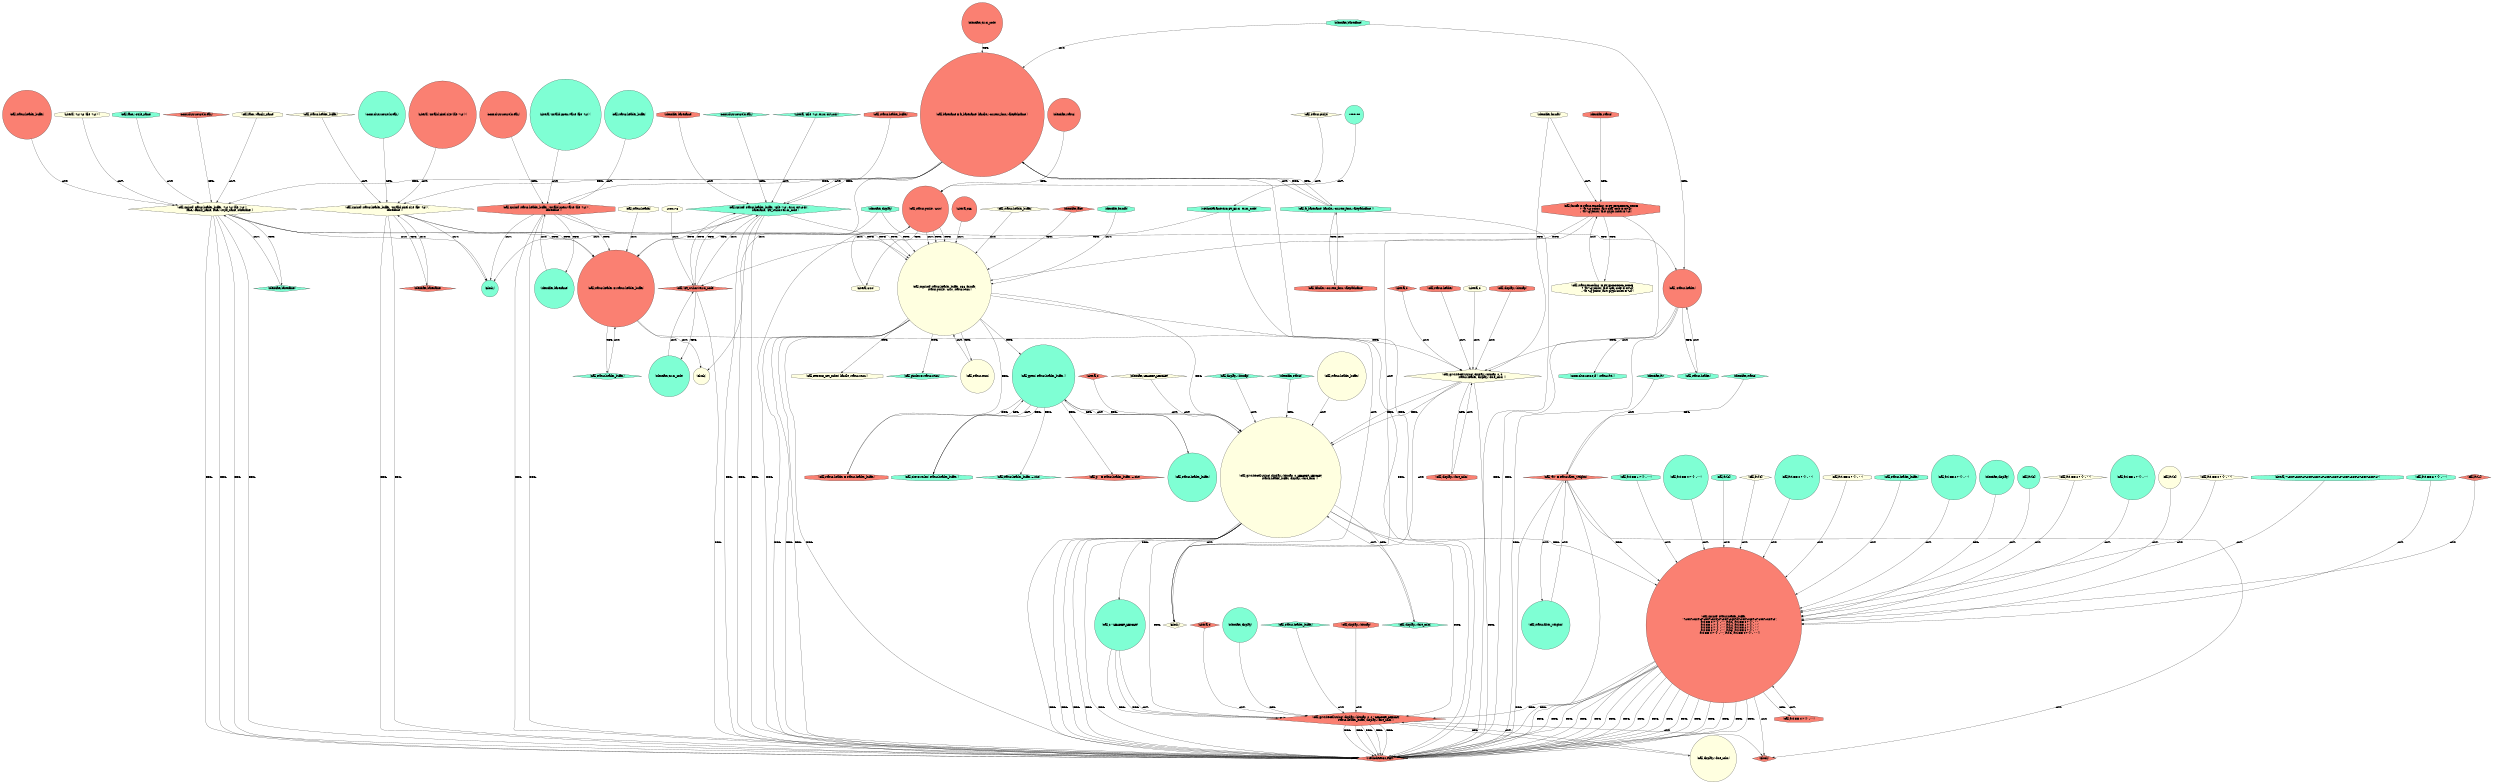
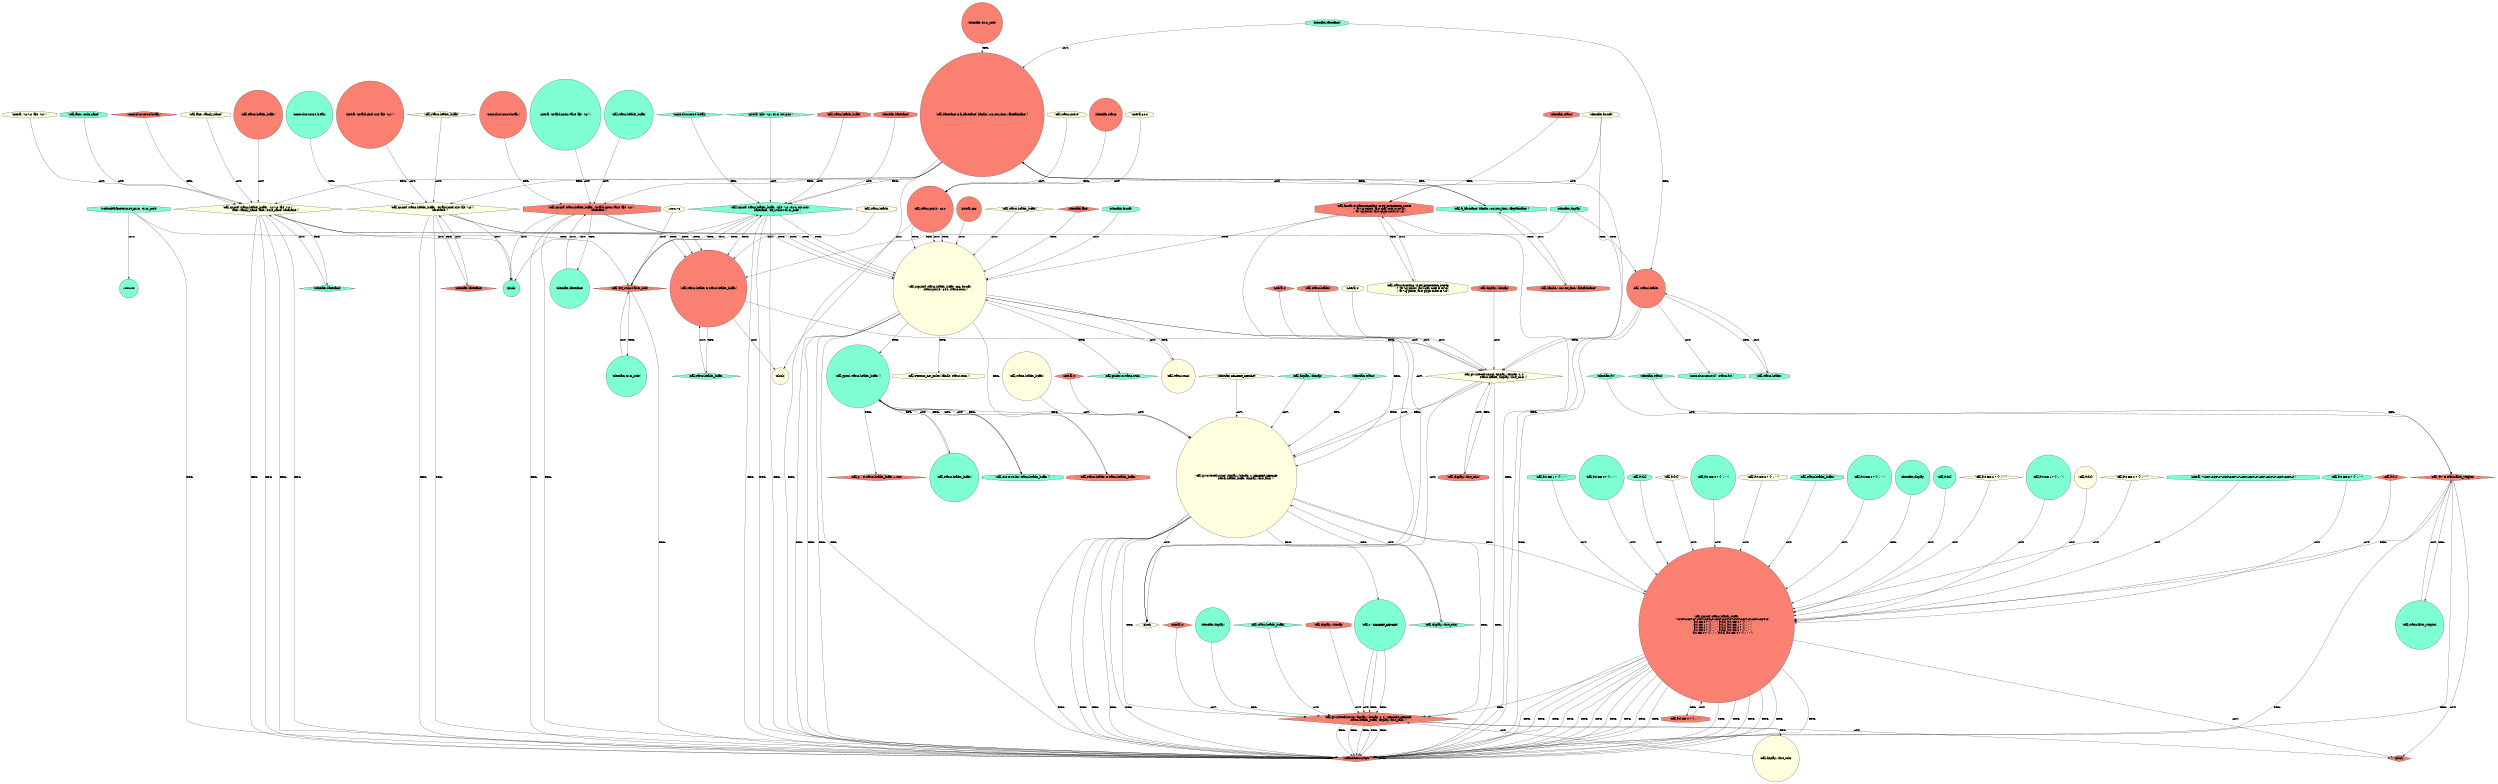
node "(Call,status.ptsize)": shape diamond -> octagon
edge "1000100" -> "(MethodParameterIn,FT_Error  error_code)": reversed
edge "(Call,status.ptsize / 64.0)" -> "(Literal,64.0)": removed, label "CFG:"
node "(Call,(FT_UShort)error_code)": label "(Call,(FT_UShort)error_code)" -> "(Call,(FT_UShort)filter_code)"
edge "(Call,ft_basename( handle->current_font->filepathname ))" -> "(MethodReturn,RET)": removed, label "DDG:"
node "(Call,status.header_buffer + size)": removed
edge "(Call,*fw  = status.filter_weights)" -> "(Call,status.filter_weights)": label "AST: " -> "CFG: "
